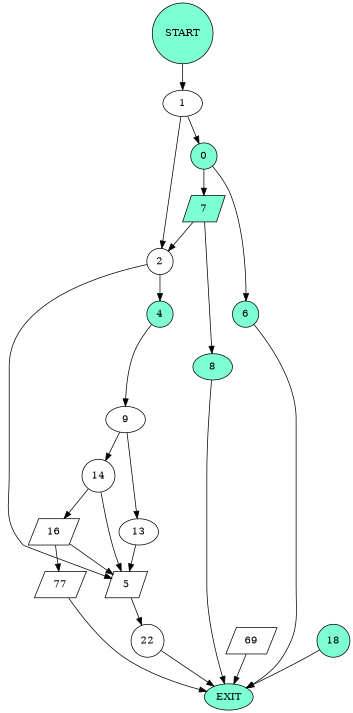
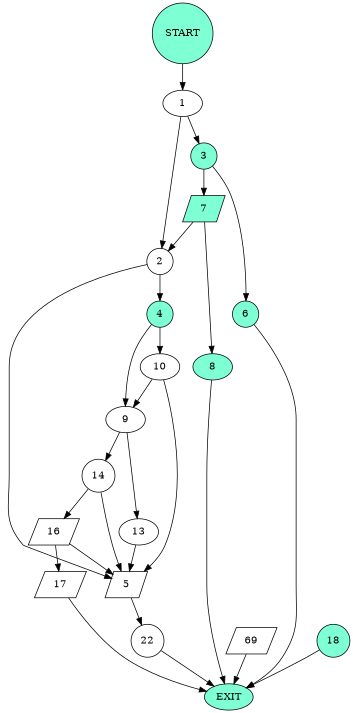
node "0": label "0" -> "3"
node "10": added
node "77": label "77" -> "17"
